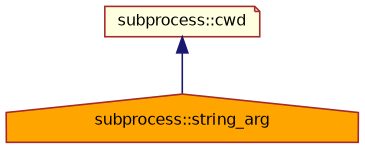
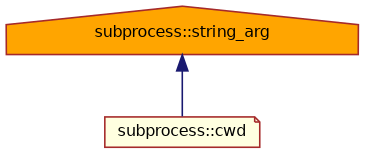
edge "subprocess::string_arg" -> "subprocess::cwd": reversed
